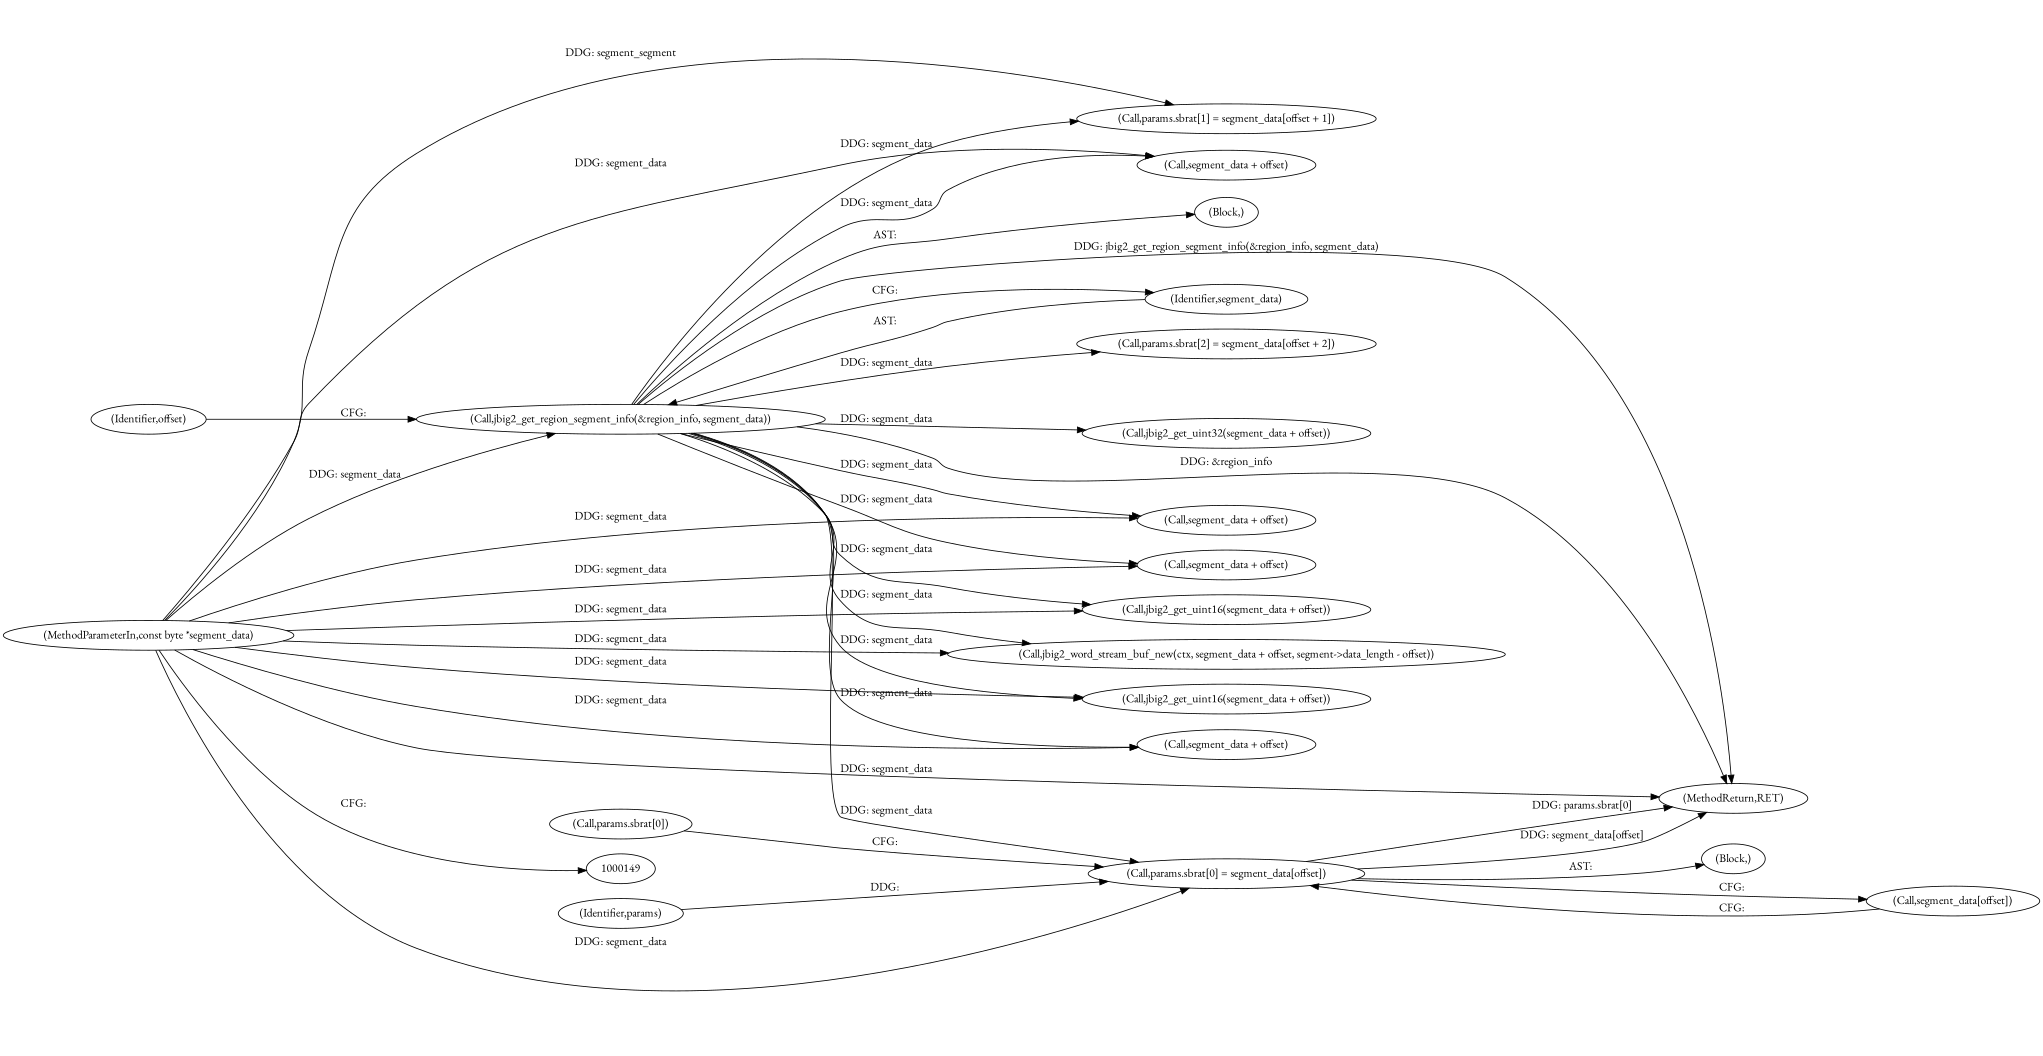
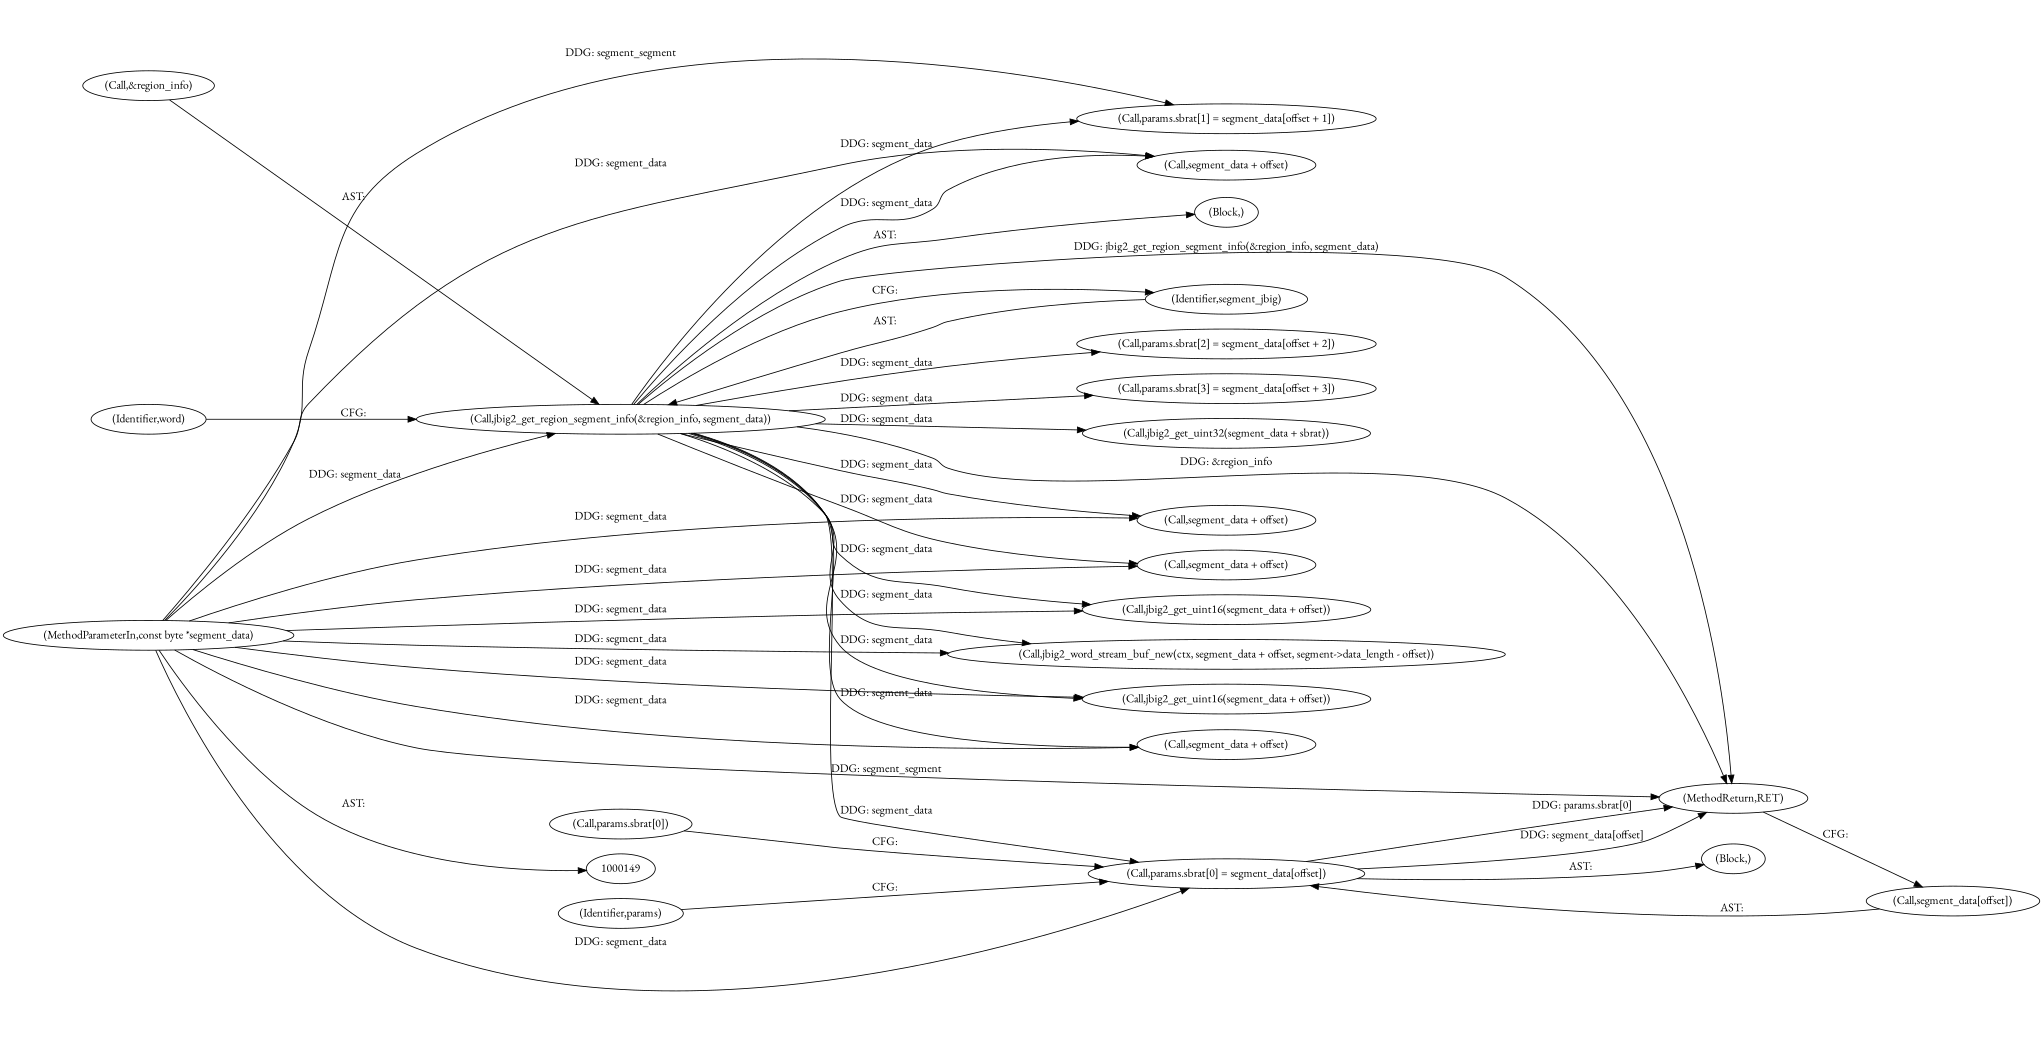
node "(Call,&region_info)": added
node "(Identifier,segment_data)": label "(Identifier,segment_data)" -> "(Identifier,segment_jbig)"
node "(Call,params.sbrat[3] = segment_data[offset + 3])": added
node "(Identifier,offset)": label "(Identifier,offset)" -> "(Identifier,word)"
node "(Call,jbig2_get_uint32(segment_data + offset))": label "(Call,jbig2_get_uint32(segment_data + offset))" -> "(Call,jbig2_get_uint32(segment_data + sbrat))"
edge "(MethodParameterIn,const byte *segment_data)" -> "(MethodReturn,RET)": label "DDG: segment_data" -> "DDG: segment_segment"
edge "(MethodParameterIn,const byte *segment_data)" -> "1000149": label "CFG: " -> "AST: "
edge "(Identifier,params)" -> "(Call,params.sbrat[0] = segment_data[offset])": label "DDG: " -> "CFG: "
edge "(Call,params.sbrat[0] = segment_data[offset])" -> "(Call,segment_data[offset])": now "(MethodReturn,RET)" -> "(Call,segment_data[offset])"
edge "(Call,segment_data[offset])" -> "(Call,params.sbrat[0] = segment_data[offset])": label "CFG: " -> "AST: "
